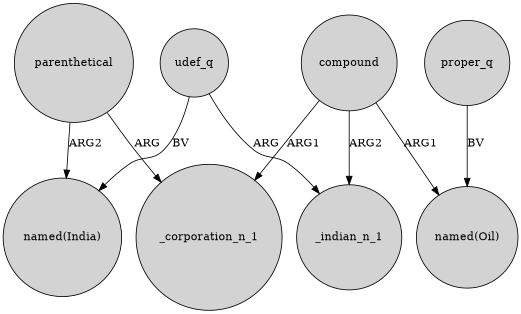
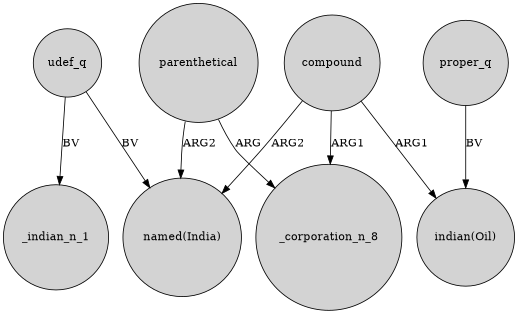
edge "udef_q" -> "_indian_n_1": label "ARG" -> "BV"
edge "compound" -> "_indian_n_1": now "compound" -> "named(India)"
node "_corporation_n_1": label "_corporation_n_1" -> "_corporation_n_8"
node "named(Oil)": label "named(Oil)" -> "indian(Oil)"
